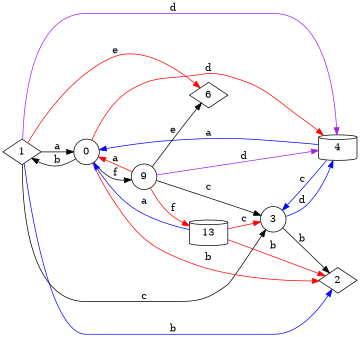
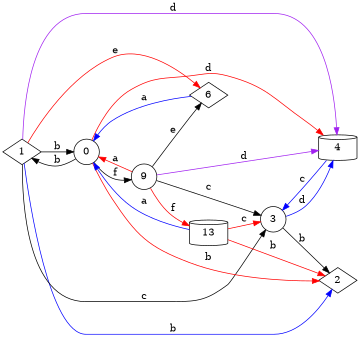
edge "4" -> "0": now "6" -> "0"
edge "1" -> "0": label "a" -> "b"
